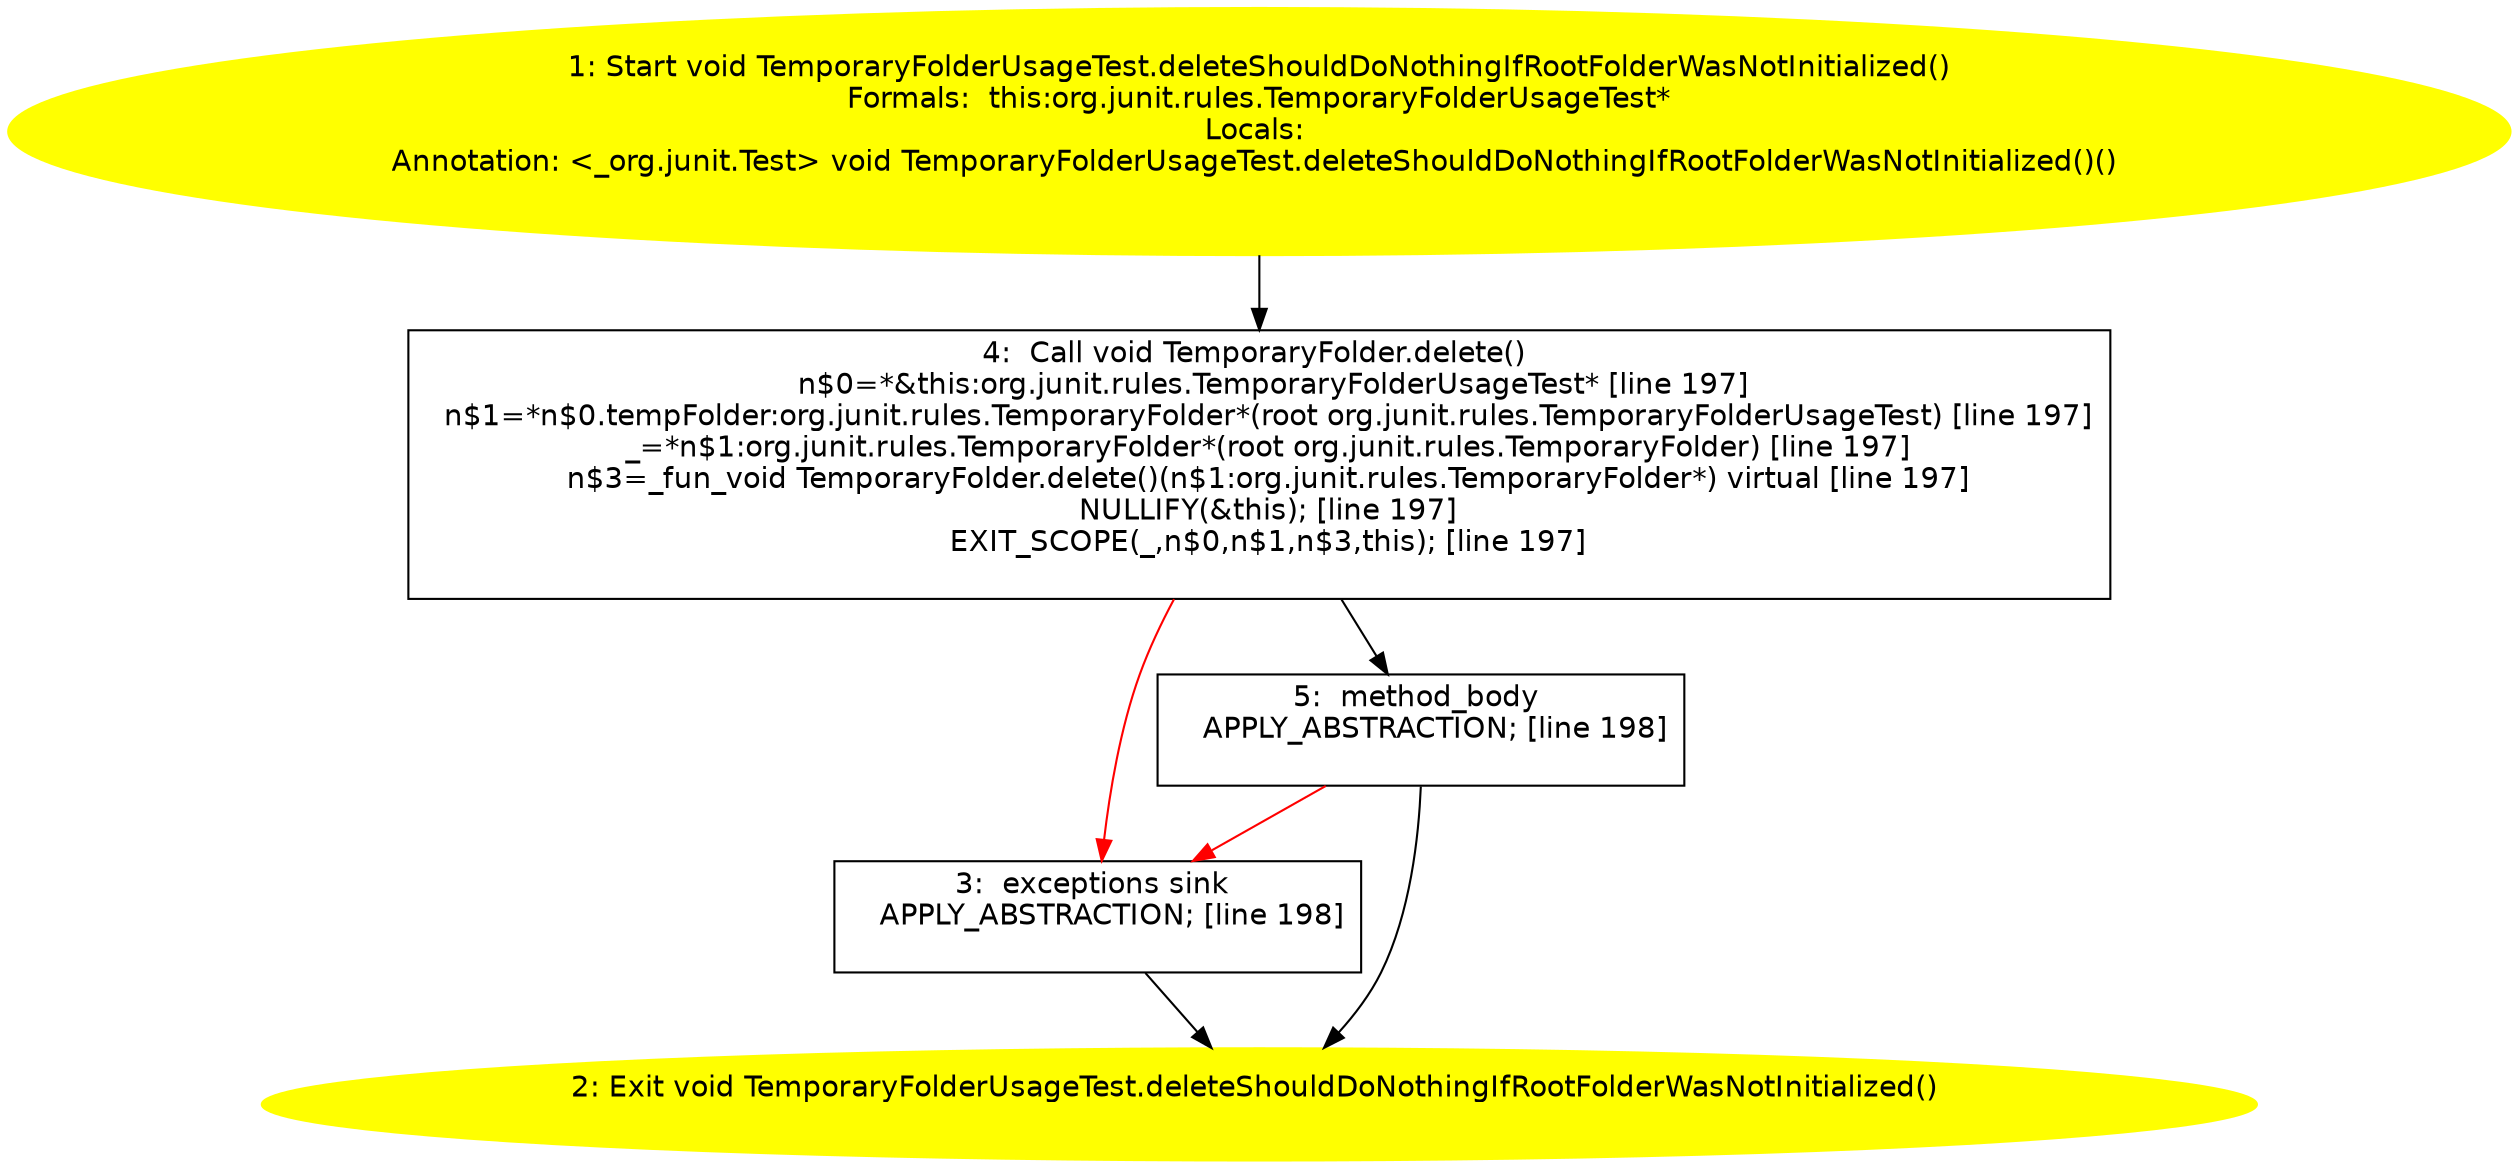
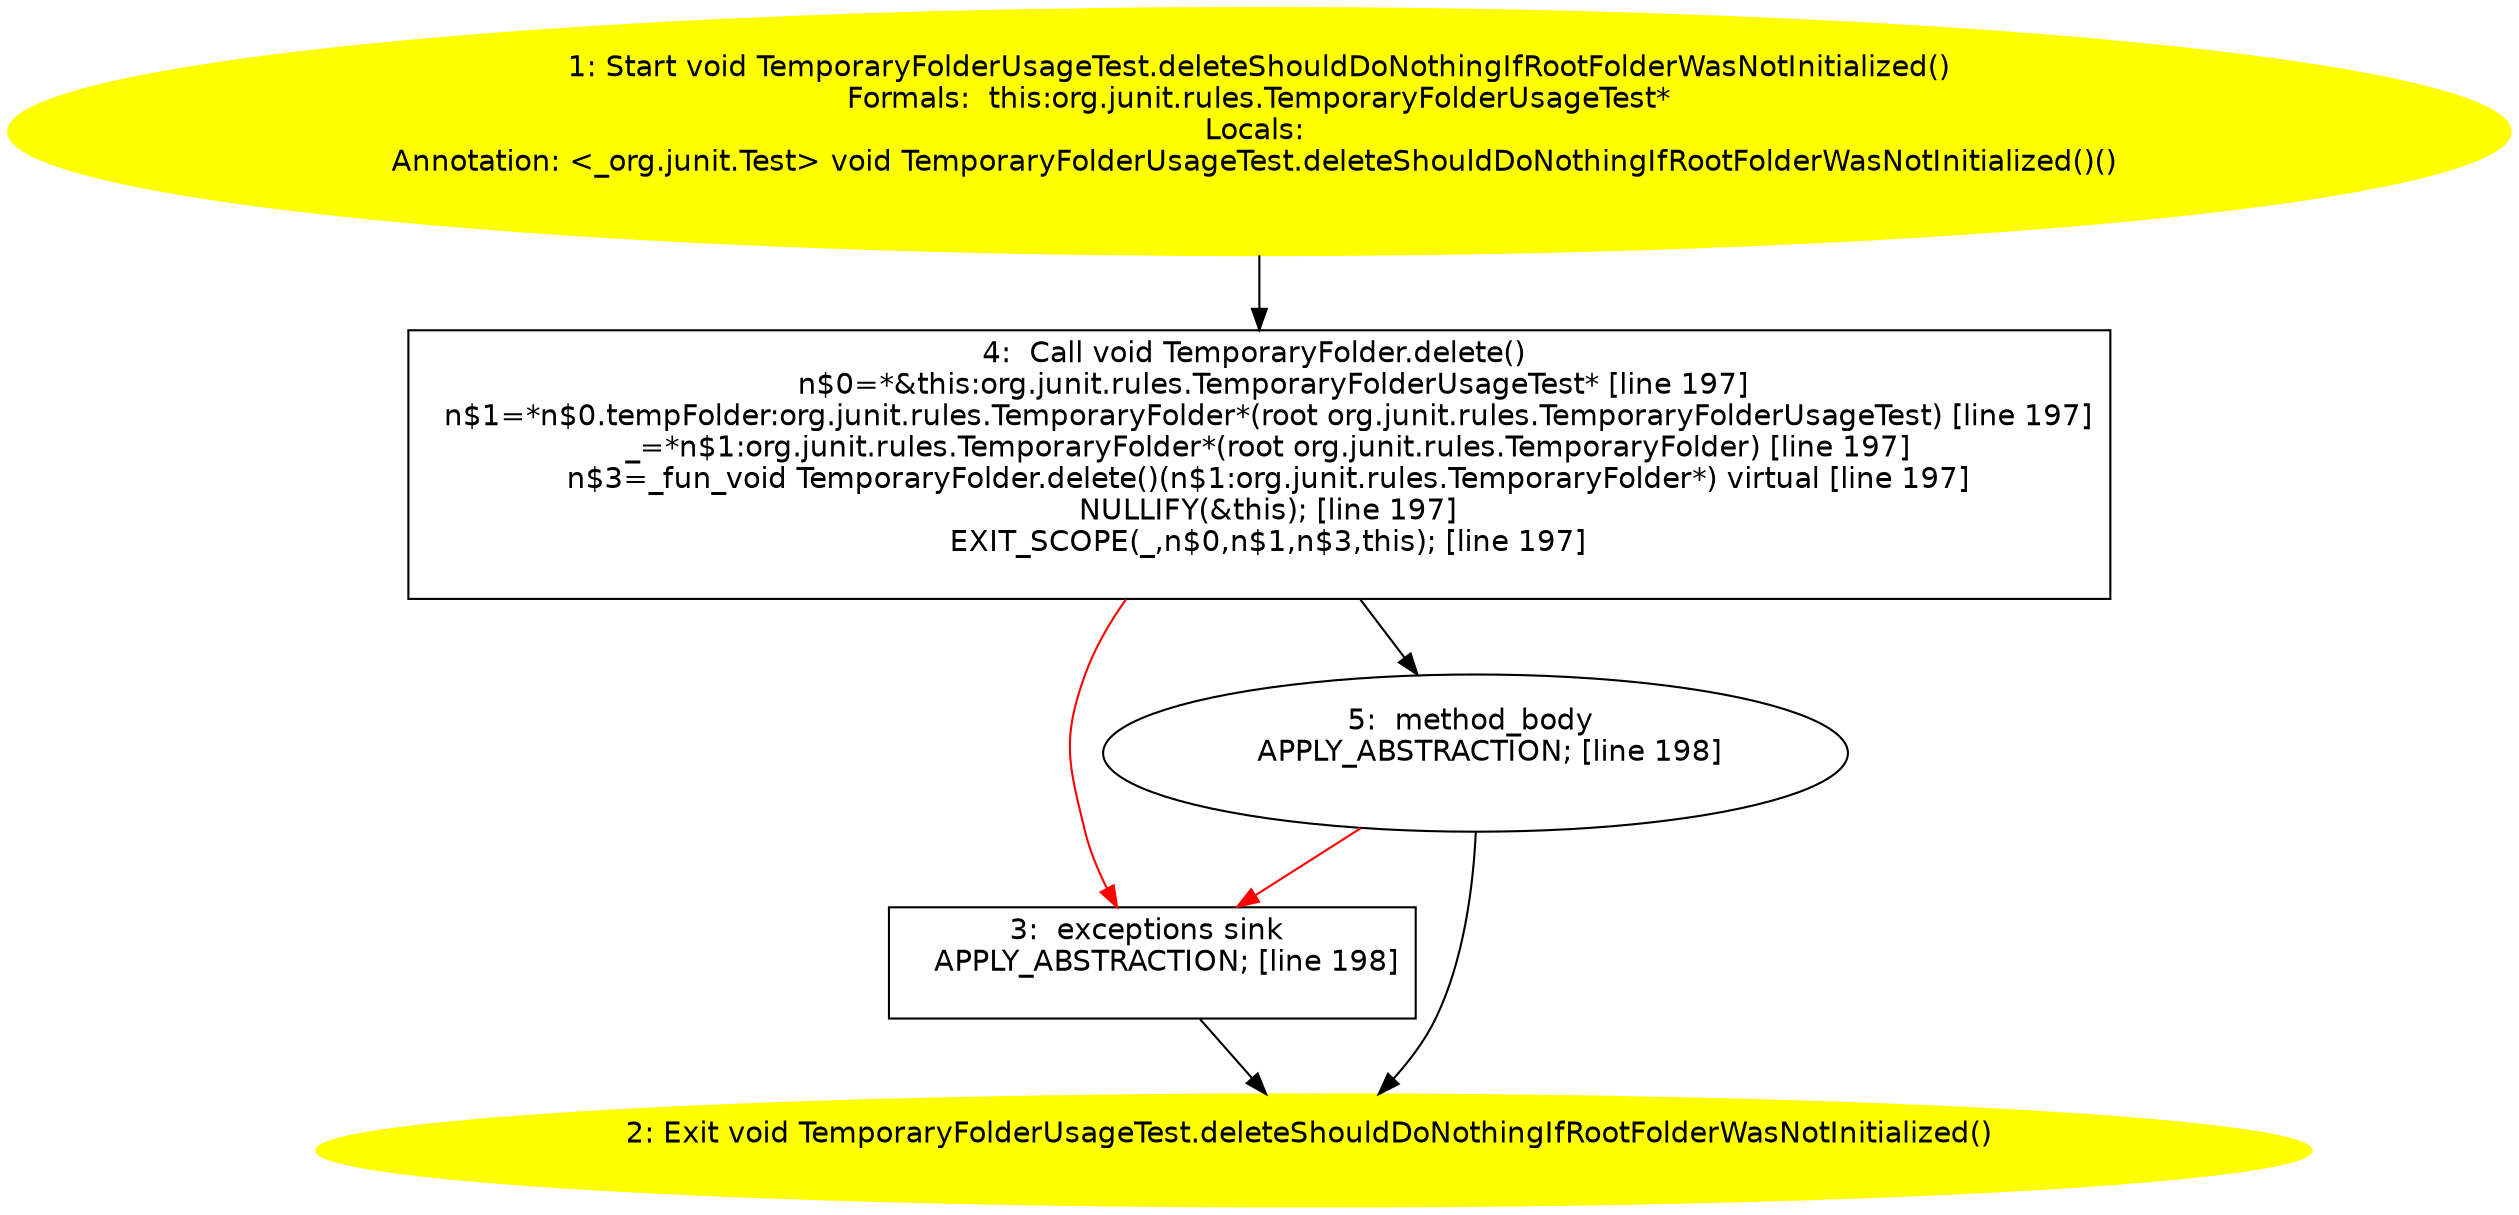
node "5:  method_body APPLY_ABSTRACTION; [line 198]": shape box -> ellipse
